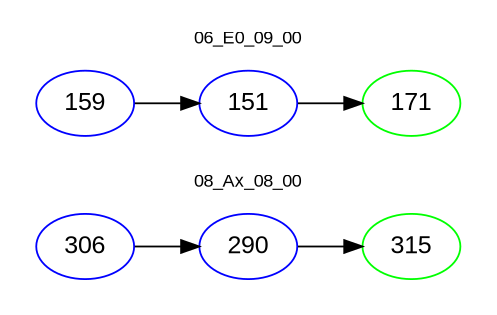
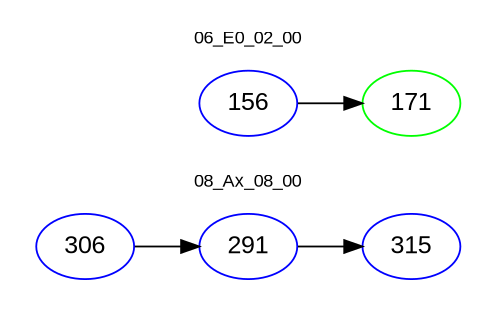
cluster "06_E0_09_00": label "06_E0_09_00" -> "06_E0_02_00"
node "159": removed
node "151": label "151" -> "156"
node "290": label "290" -> "291"
node "315": color green -> blue
